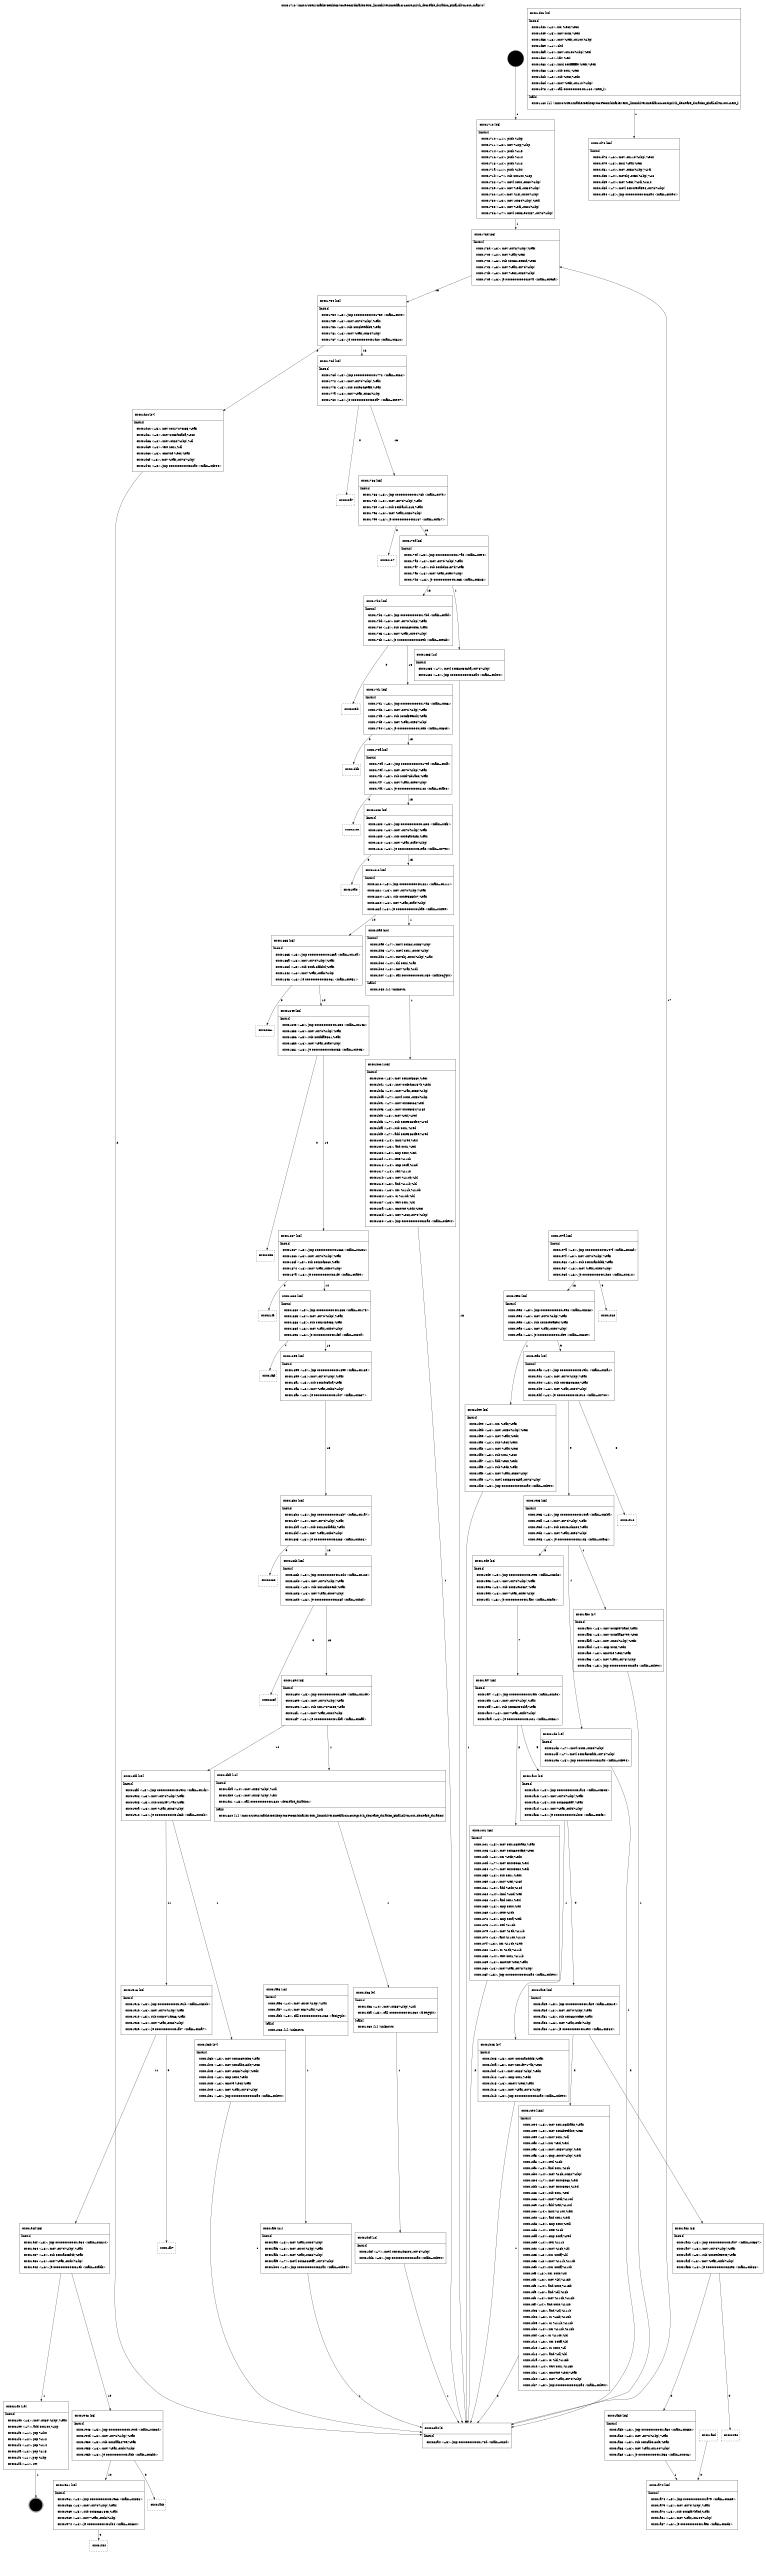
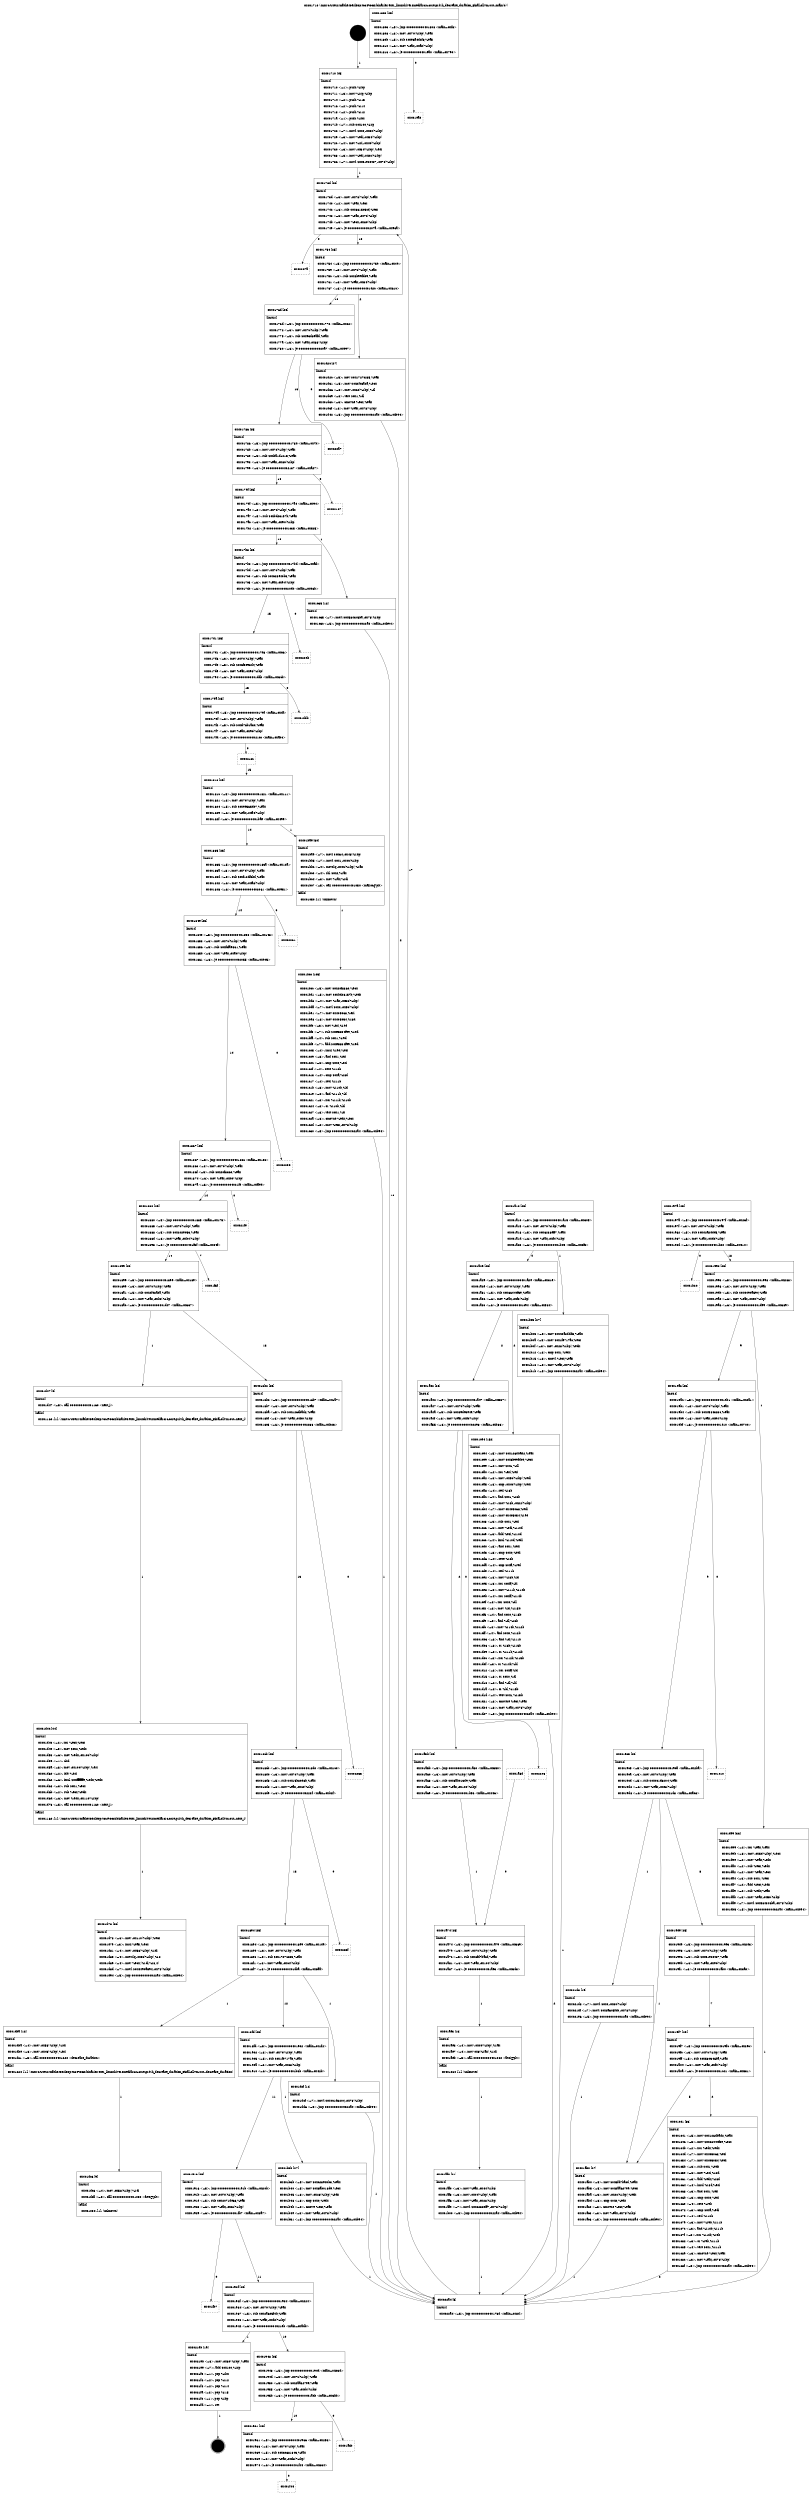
node "0x40207a": added
edge "0x4017ea [25]" -> "0x401803 [25]": removed, label "15"
edge "0x401803 [25]" -> "0x40181c [25]": now "0x4021cc" -> "0x40181c [25]"
node "0x401d47 [5]": added
edge "0x4019f7 [25]" -> "0x401a10 [25]": now "0x4019f7 [25]" -> "0x401ab0 [27]"
edge "0x401a74 [25]" -> "0x401ae3 [13]": added, label "1"
edge "0x401dc6 [9]" -> "0x401dcf [12]": now "0x4018e4 [25]" -> "0x401dcf [12]"
